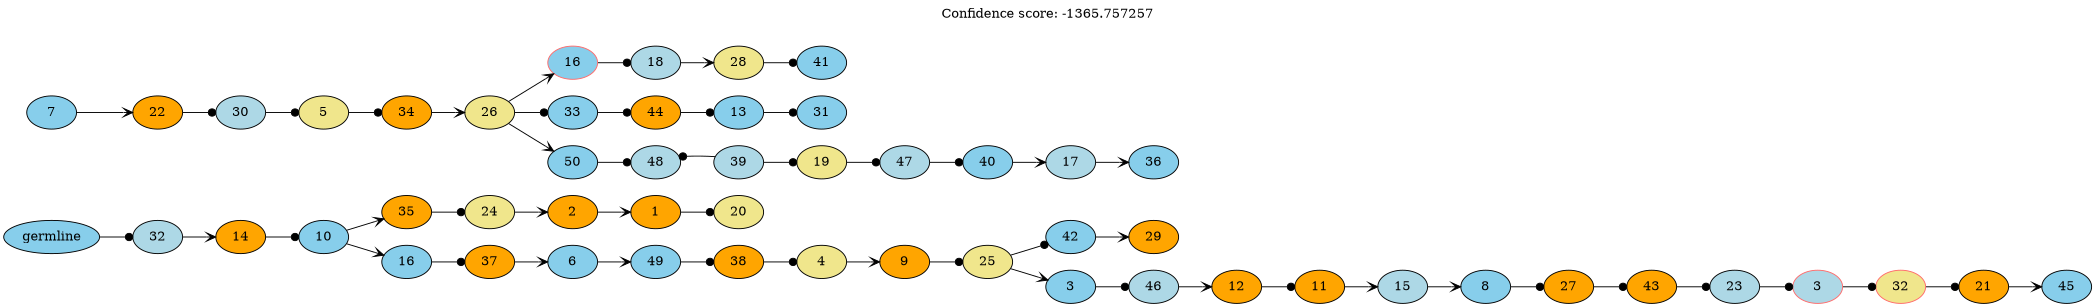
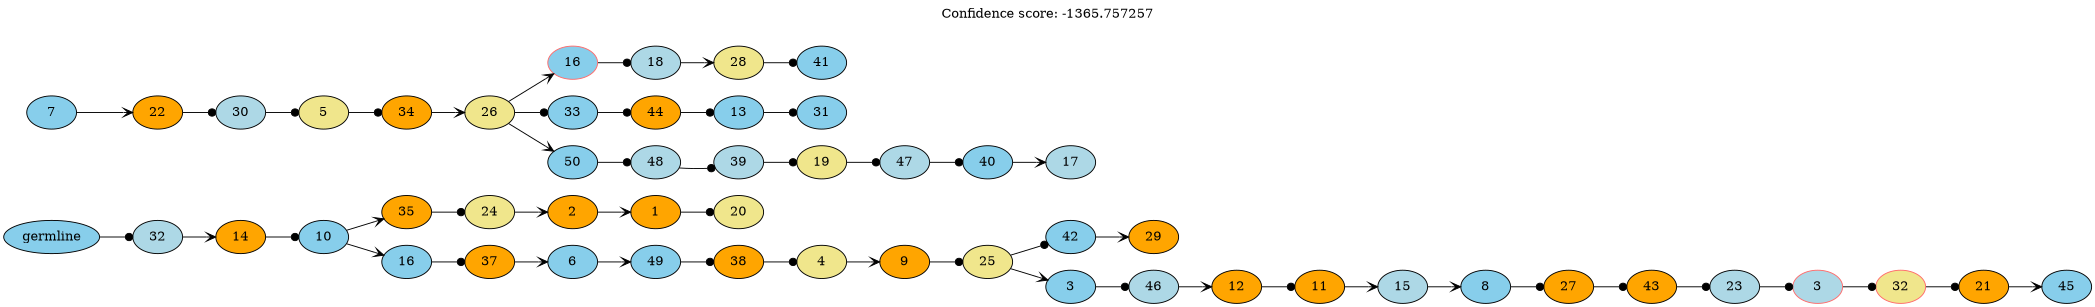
edge "39" -> "48": reversed
node "36": removed
